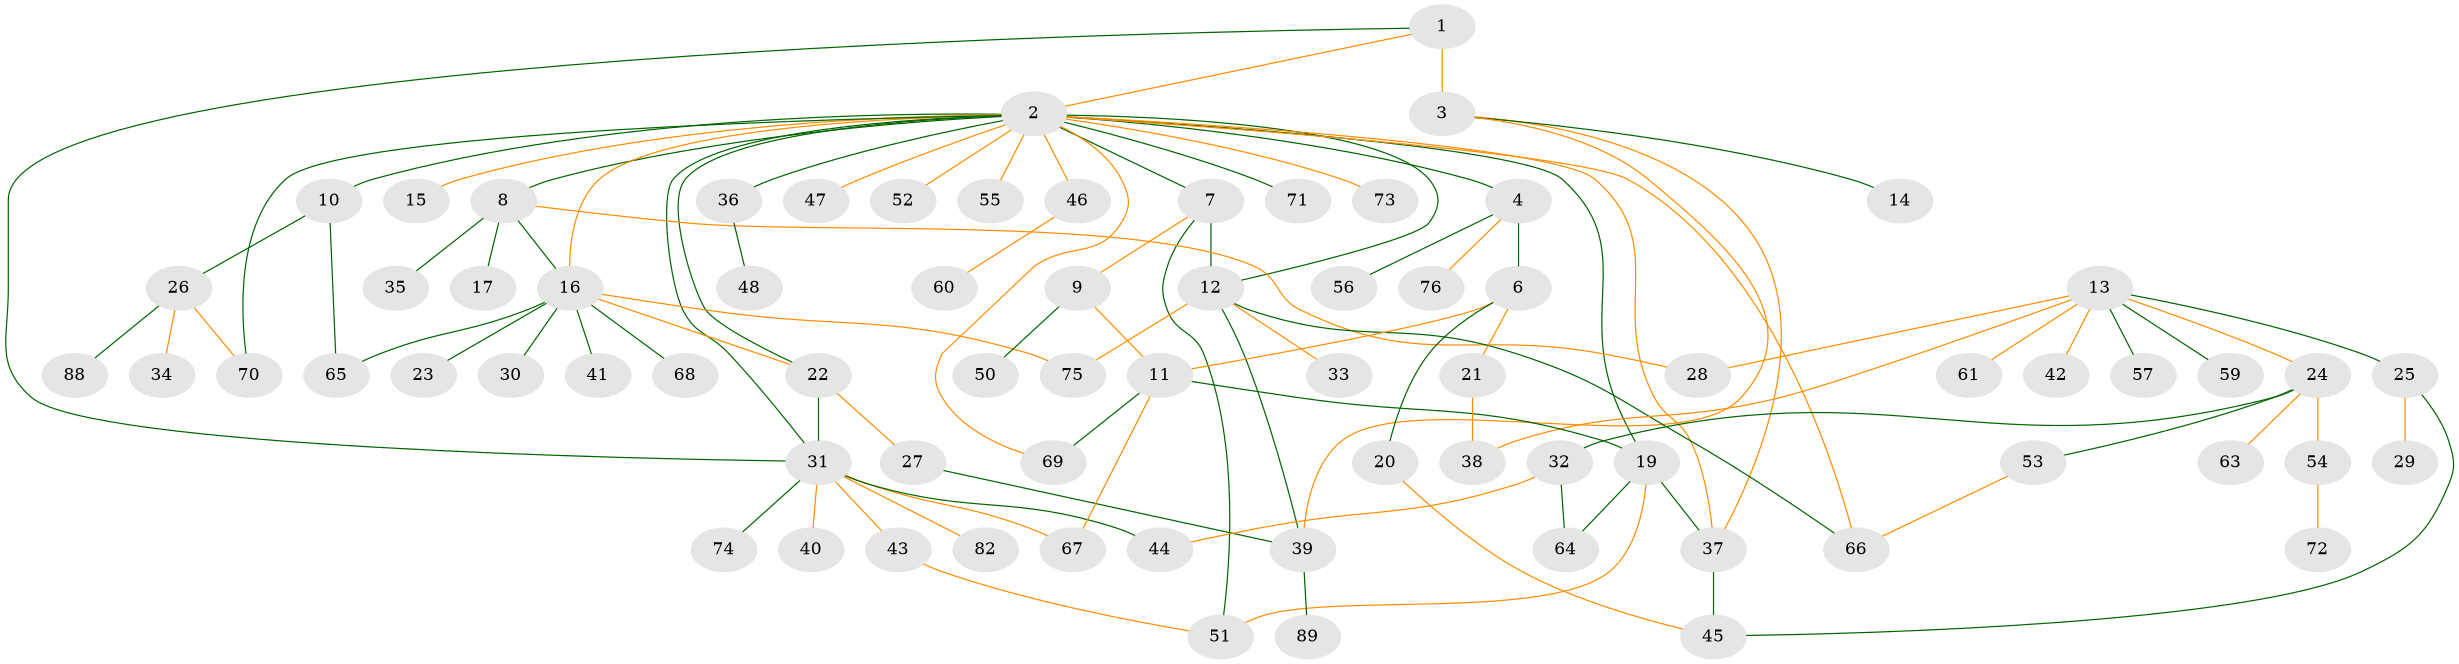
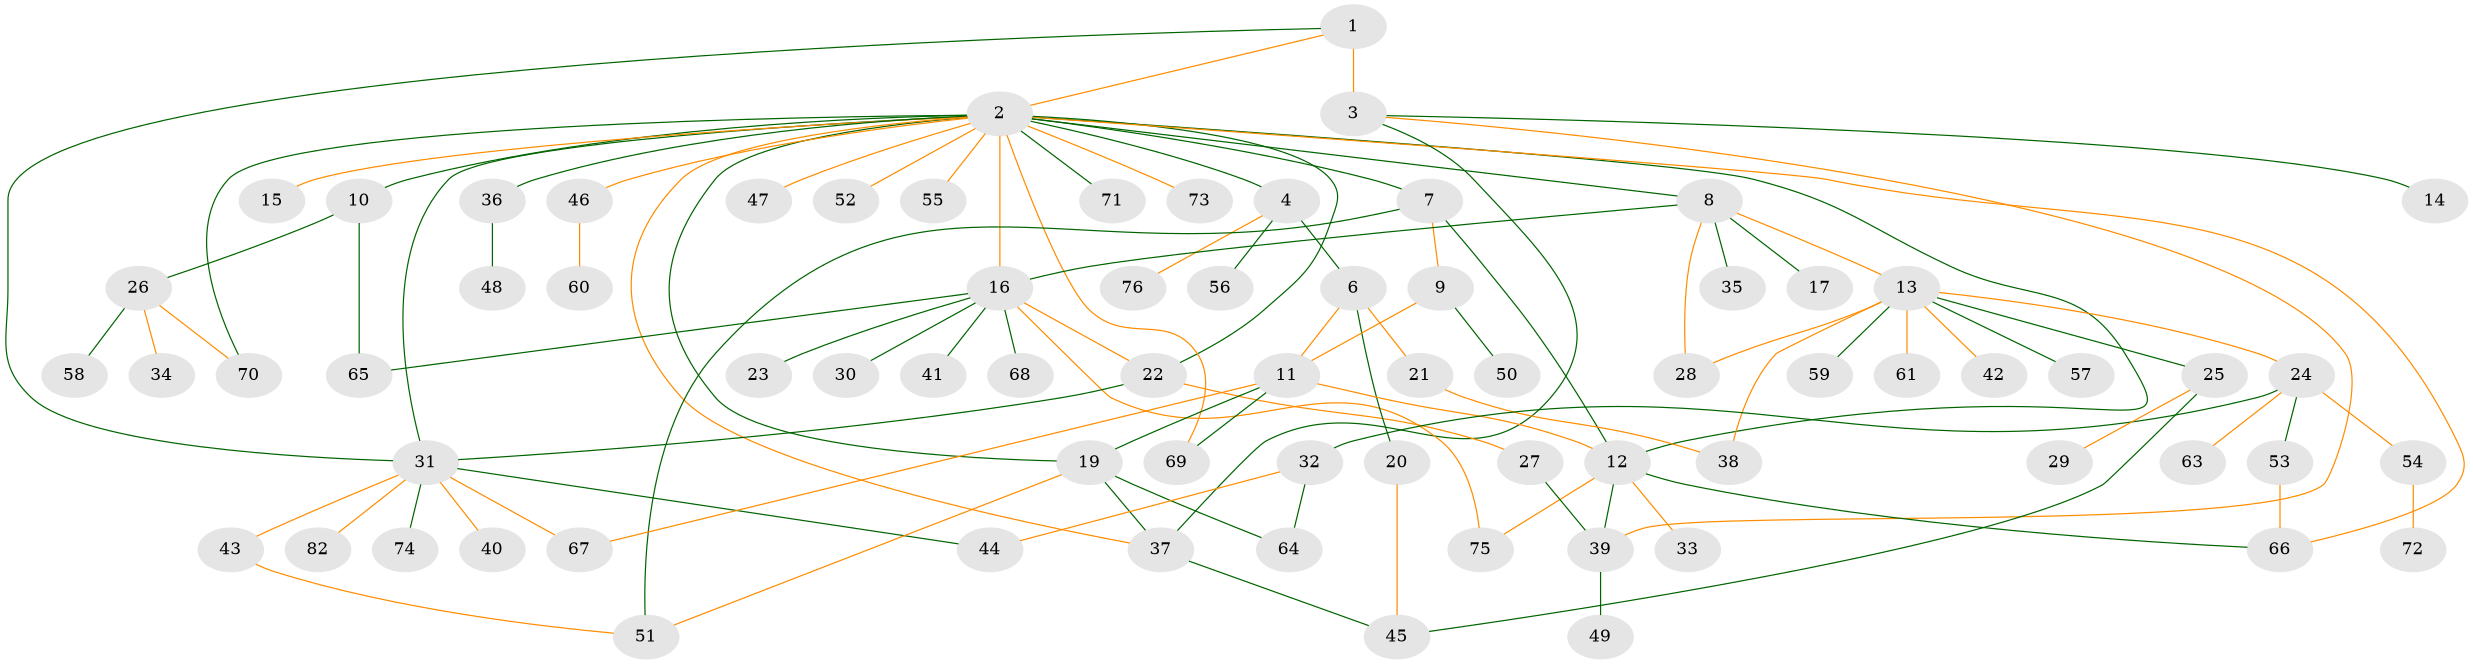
edge "3" -- "37": color darkorange -> darkgreen
edge "8" -- "13": added
node "88": label "88" -> "58"
edge "11" -- "12": added
node "89": label "89" -> "49"
